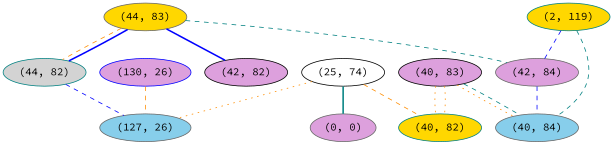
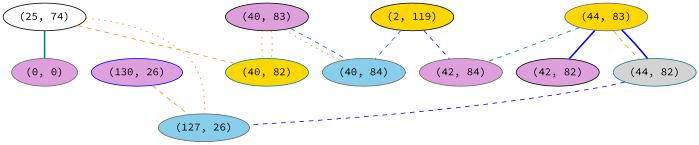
node "(2, 119)": color teal -> black
edge "(42, 84)" -- "(40, 84)": removed
